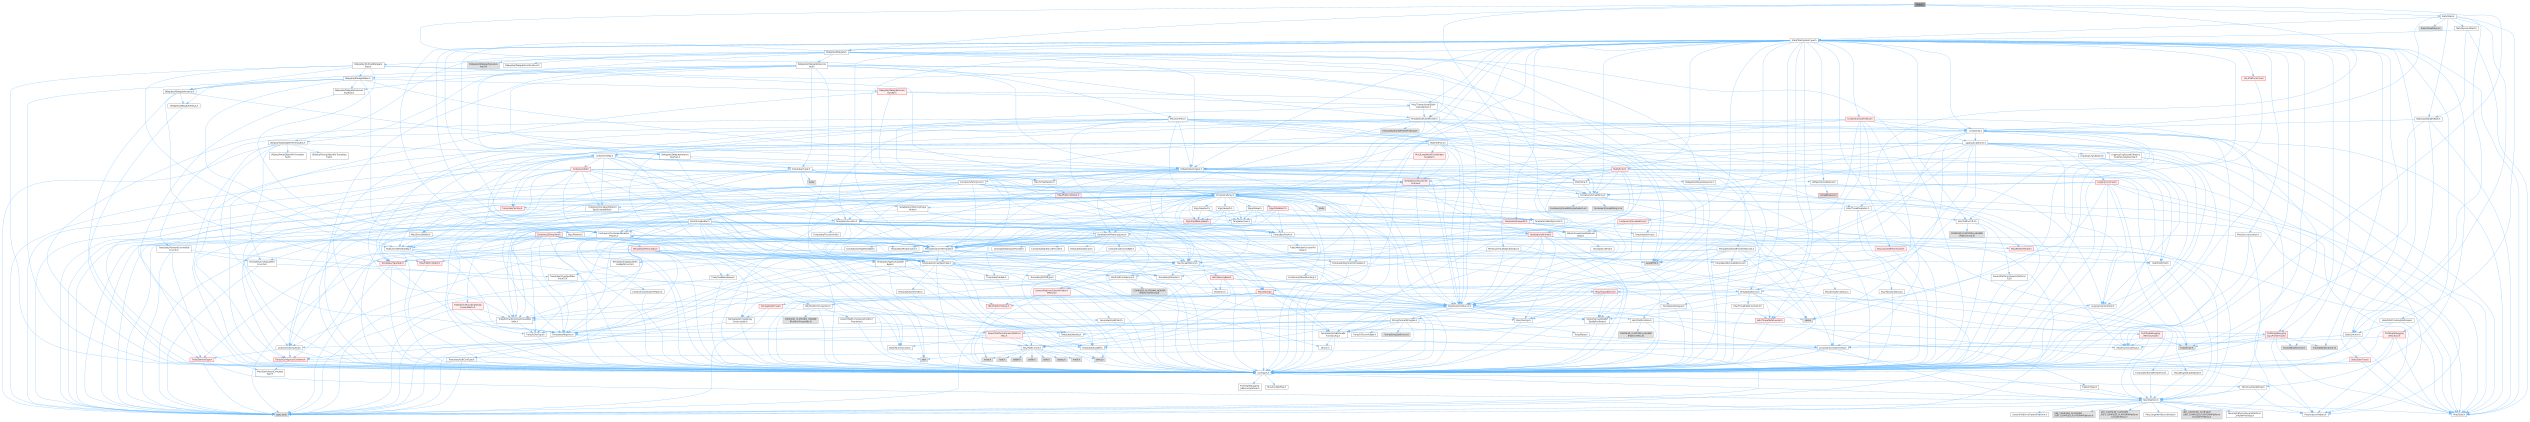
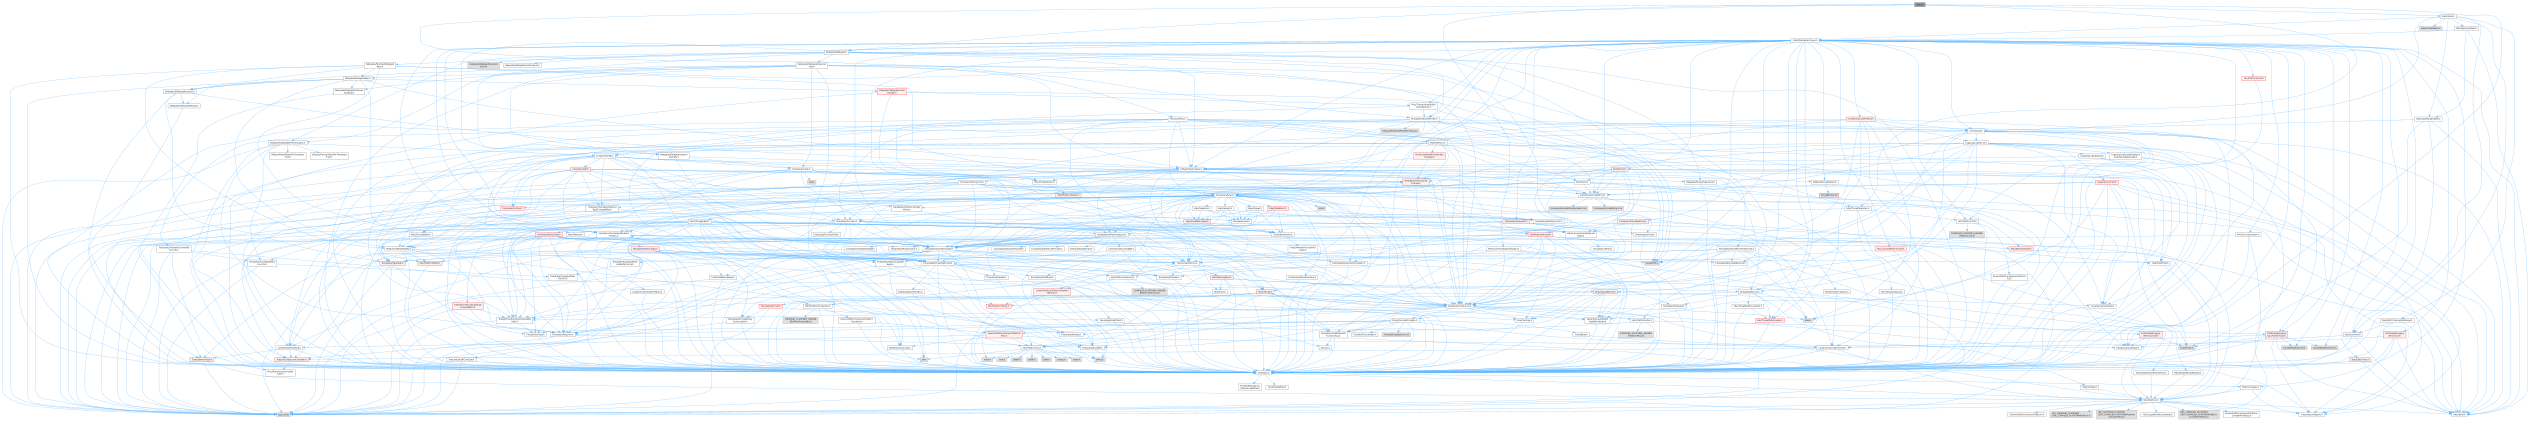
node "Misc/CoreMiscDefines.h": label "Misc/CoreMiscDefines.h" -> "Misc/CoreTypes.h"
